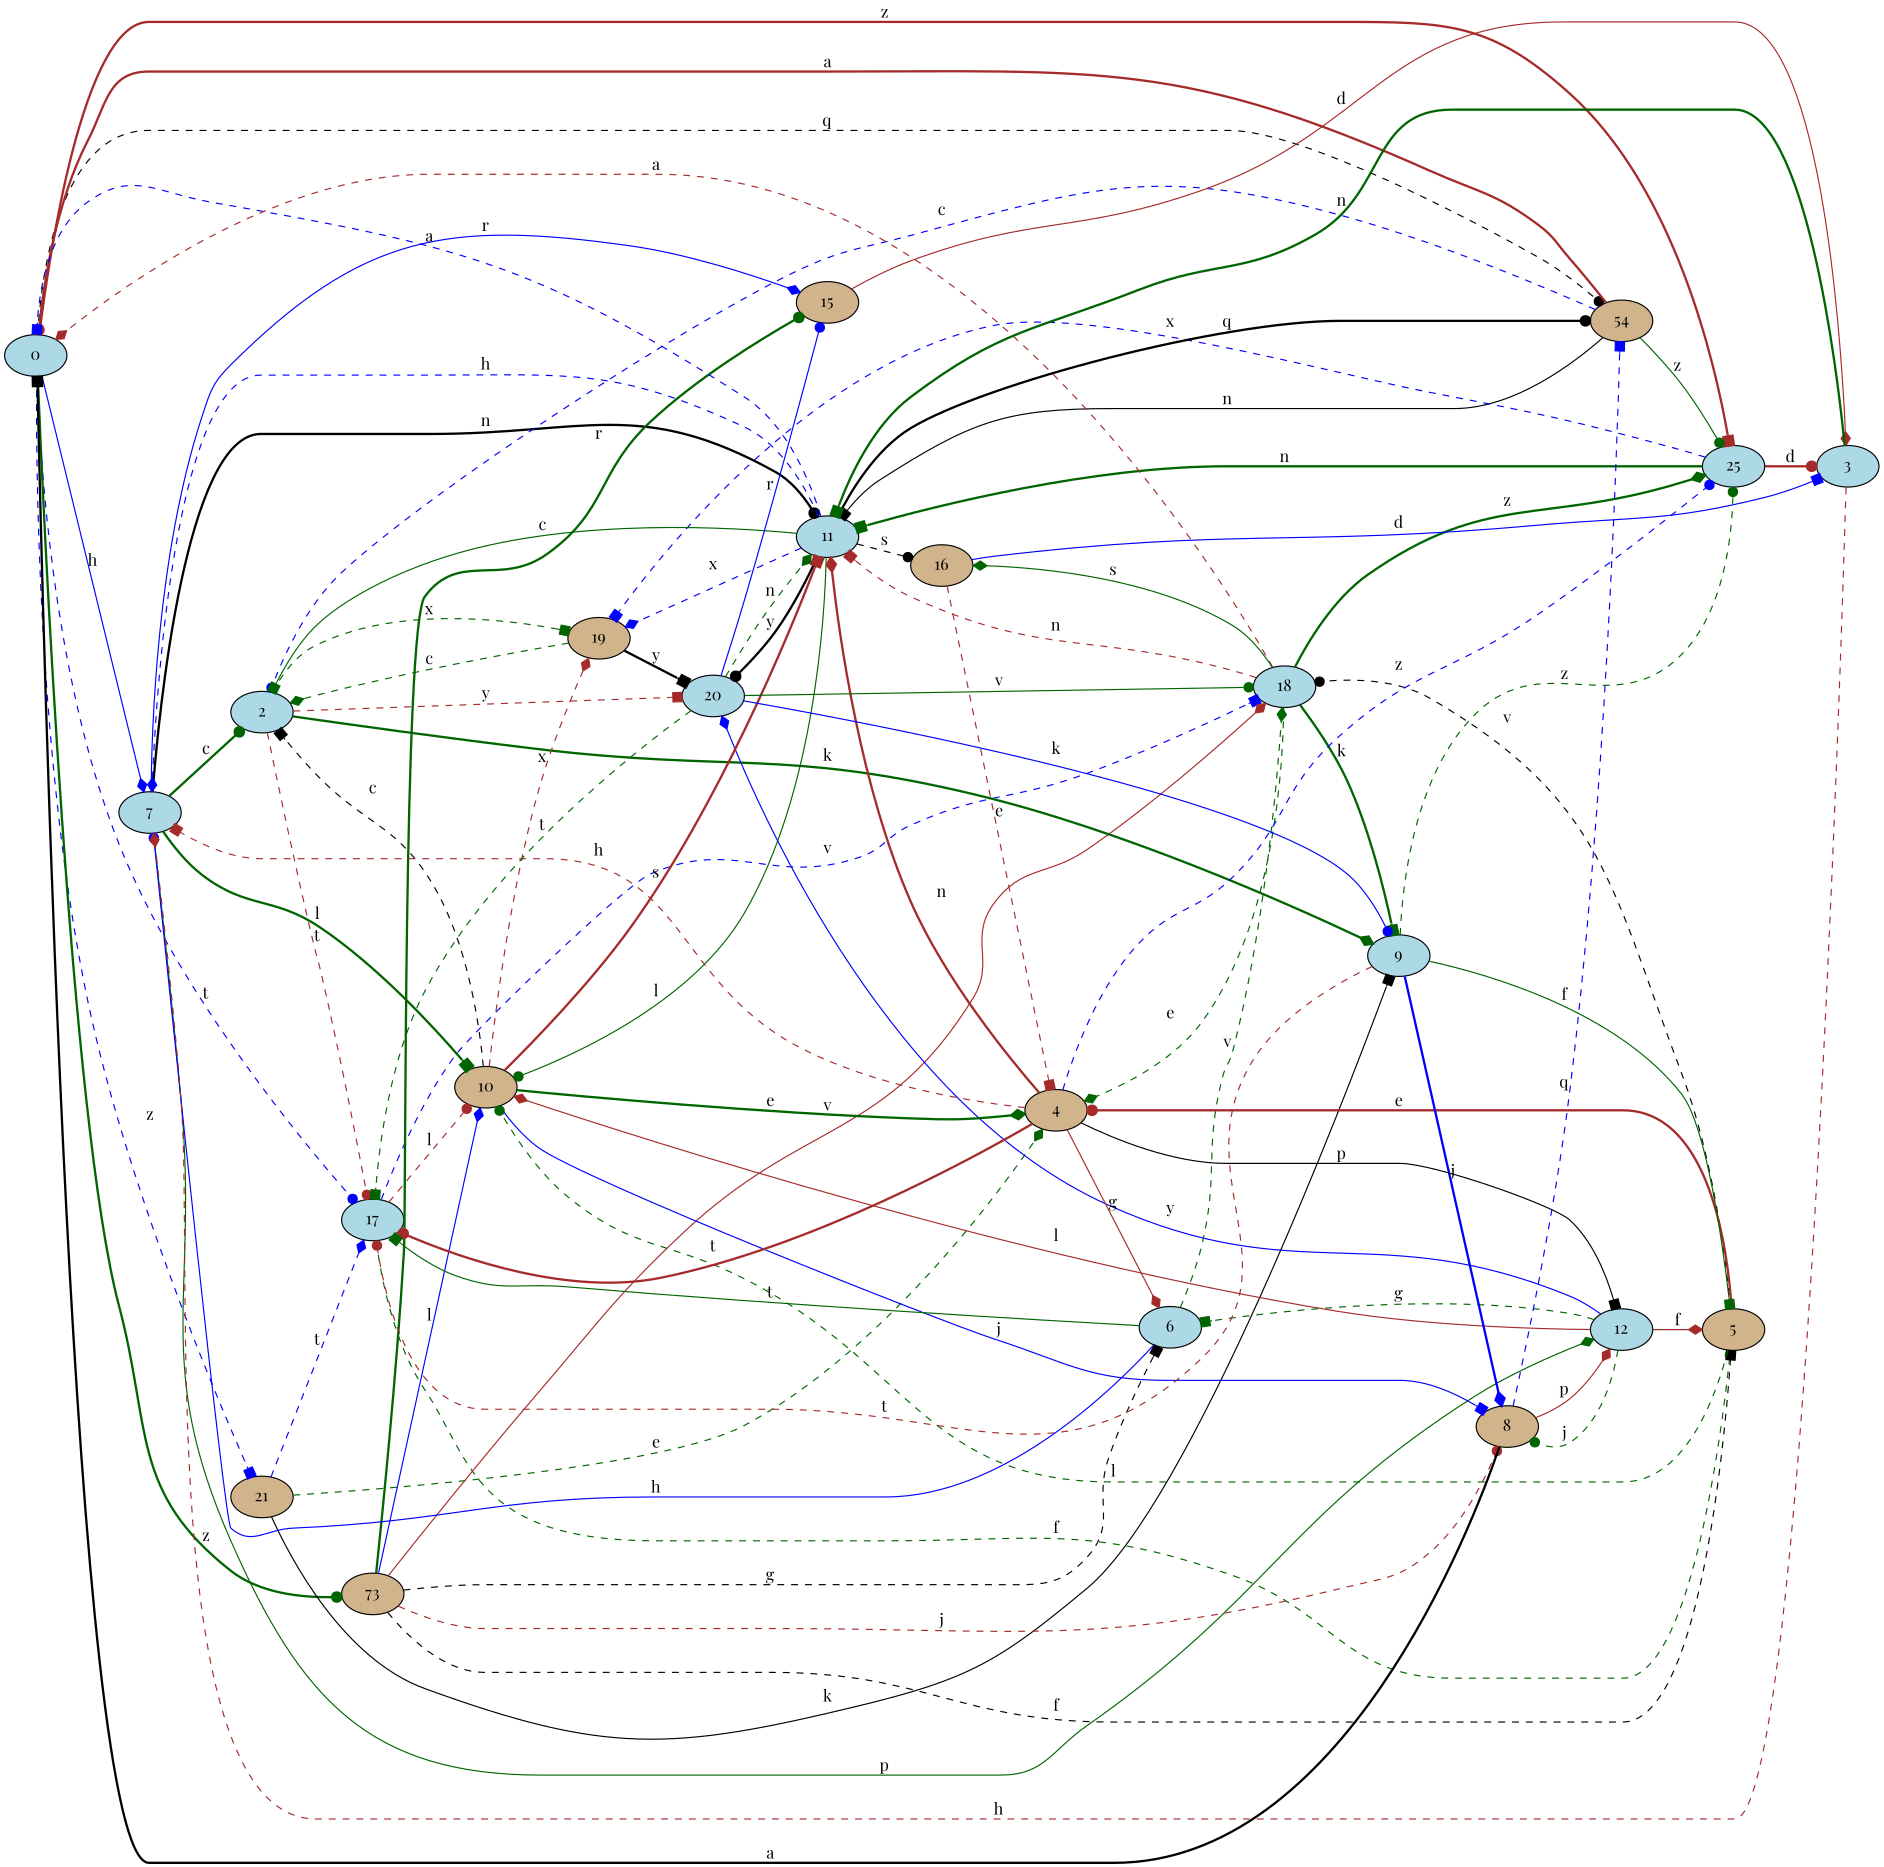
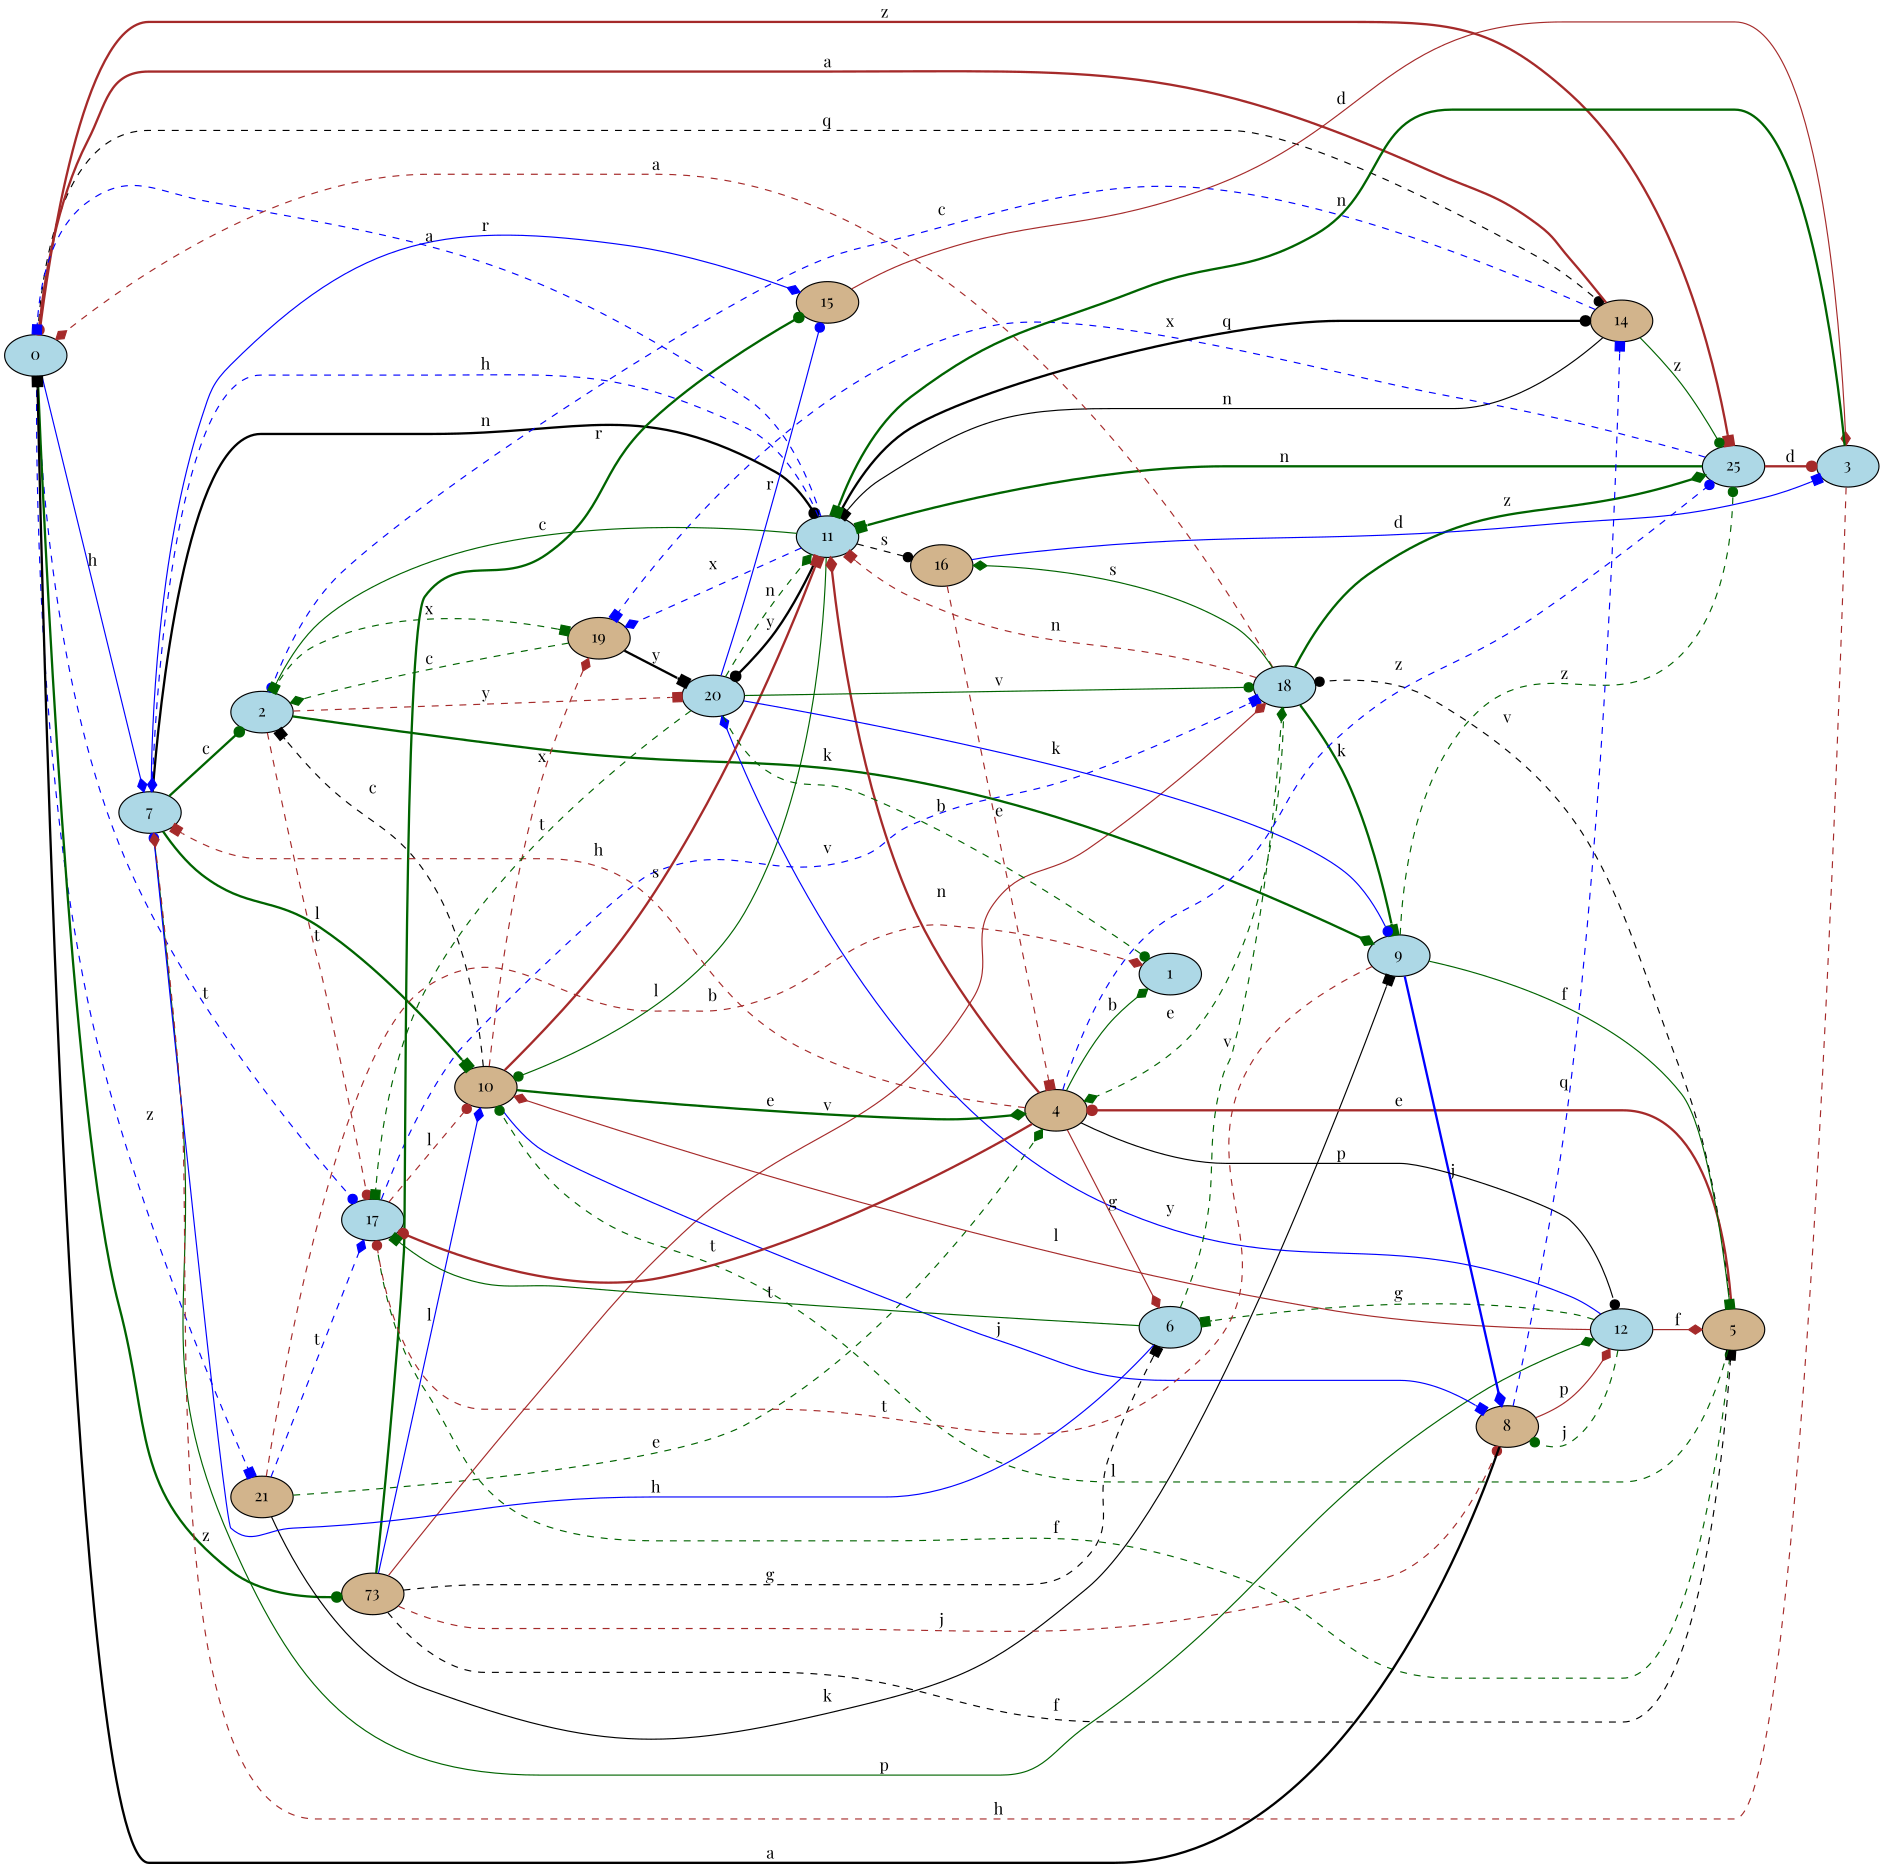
node "54": label "54" -> "14"
node "1": added
edge "4" -> "12": arrowhead box -> dot
